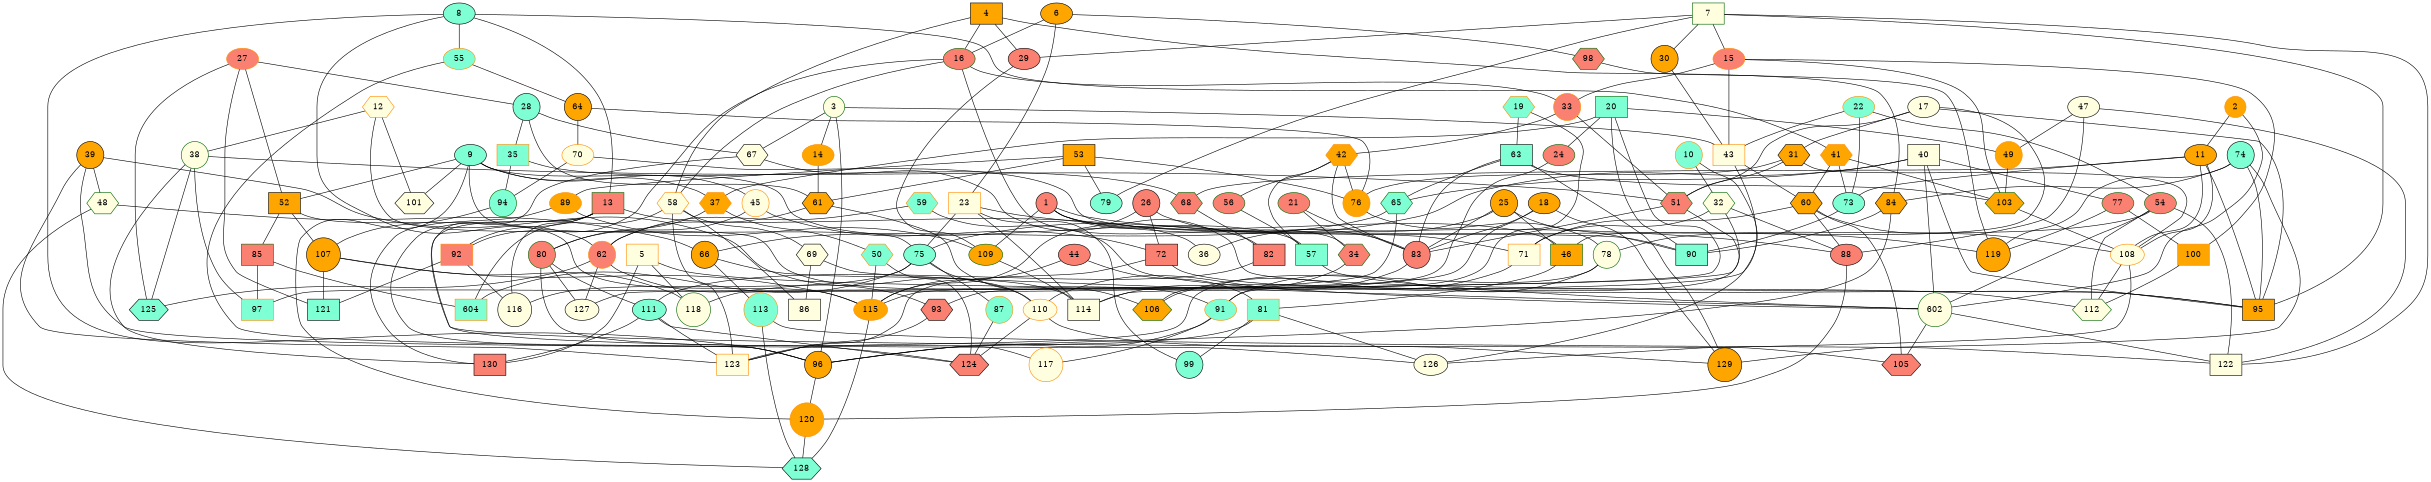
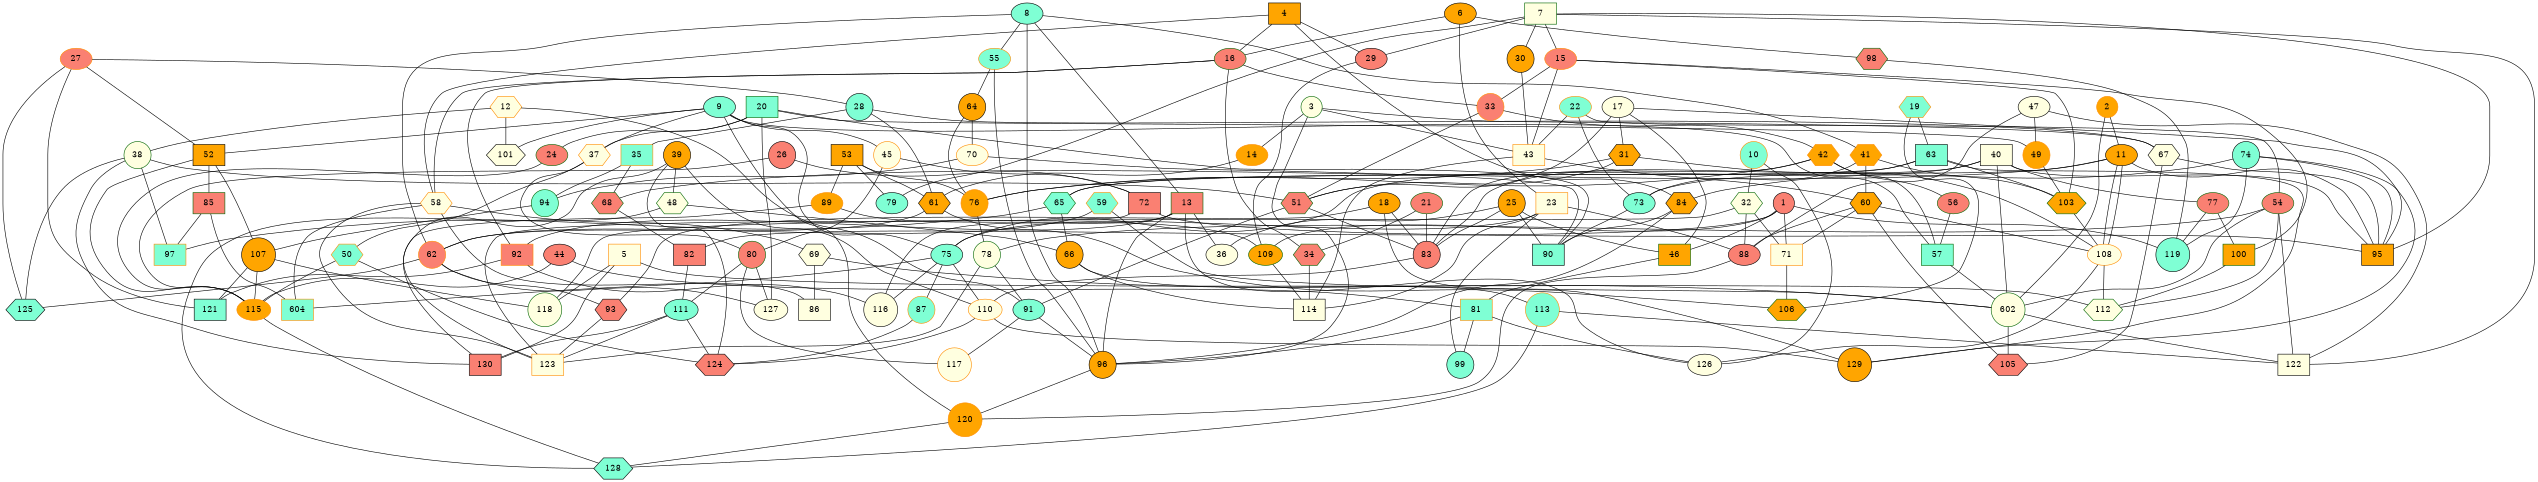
node "37": fillcolor orange -> lightyellow
edge "26" -- "83": removed
node "119": fillcolor orange -> aquamarine
node "100": color darkorange -> darkgreen
node "91": color darkorange -> black
